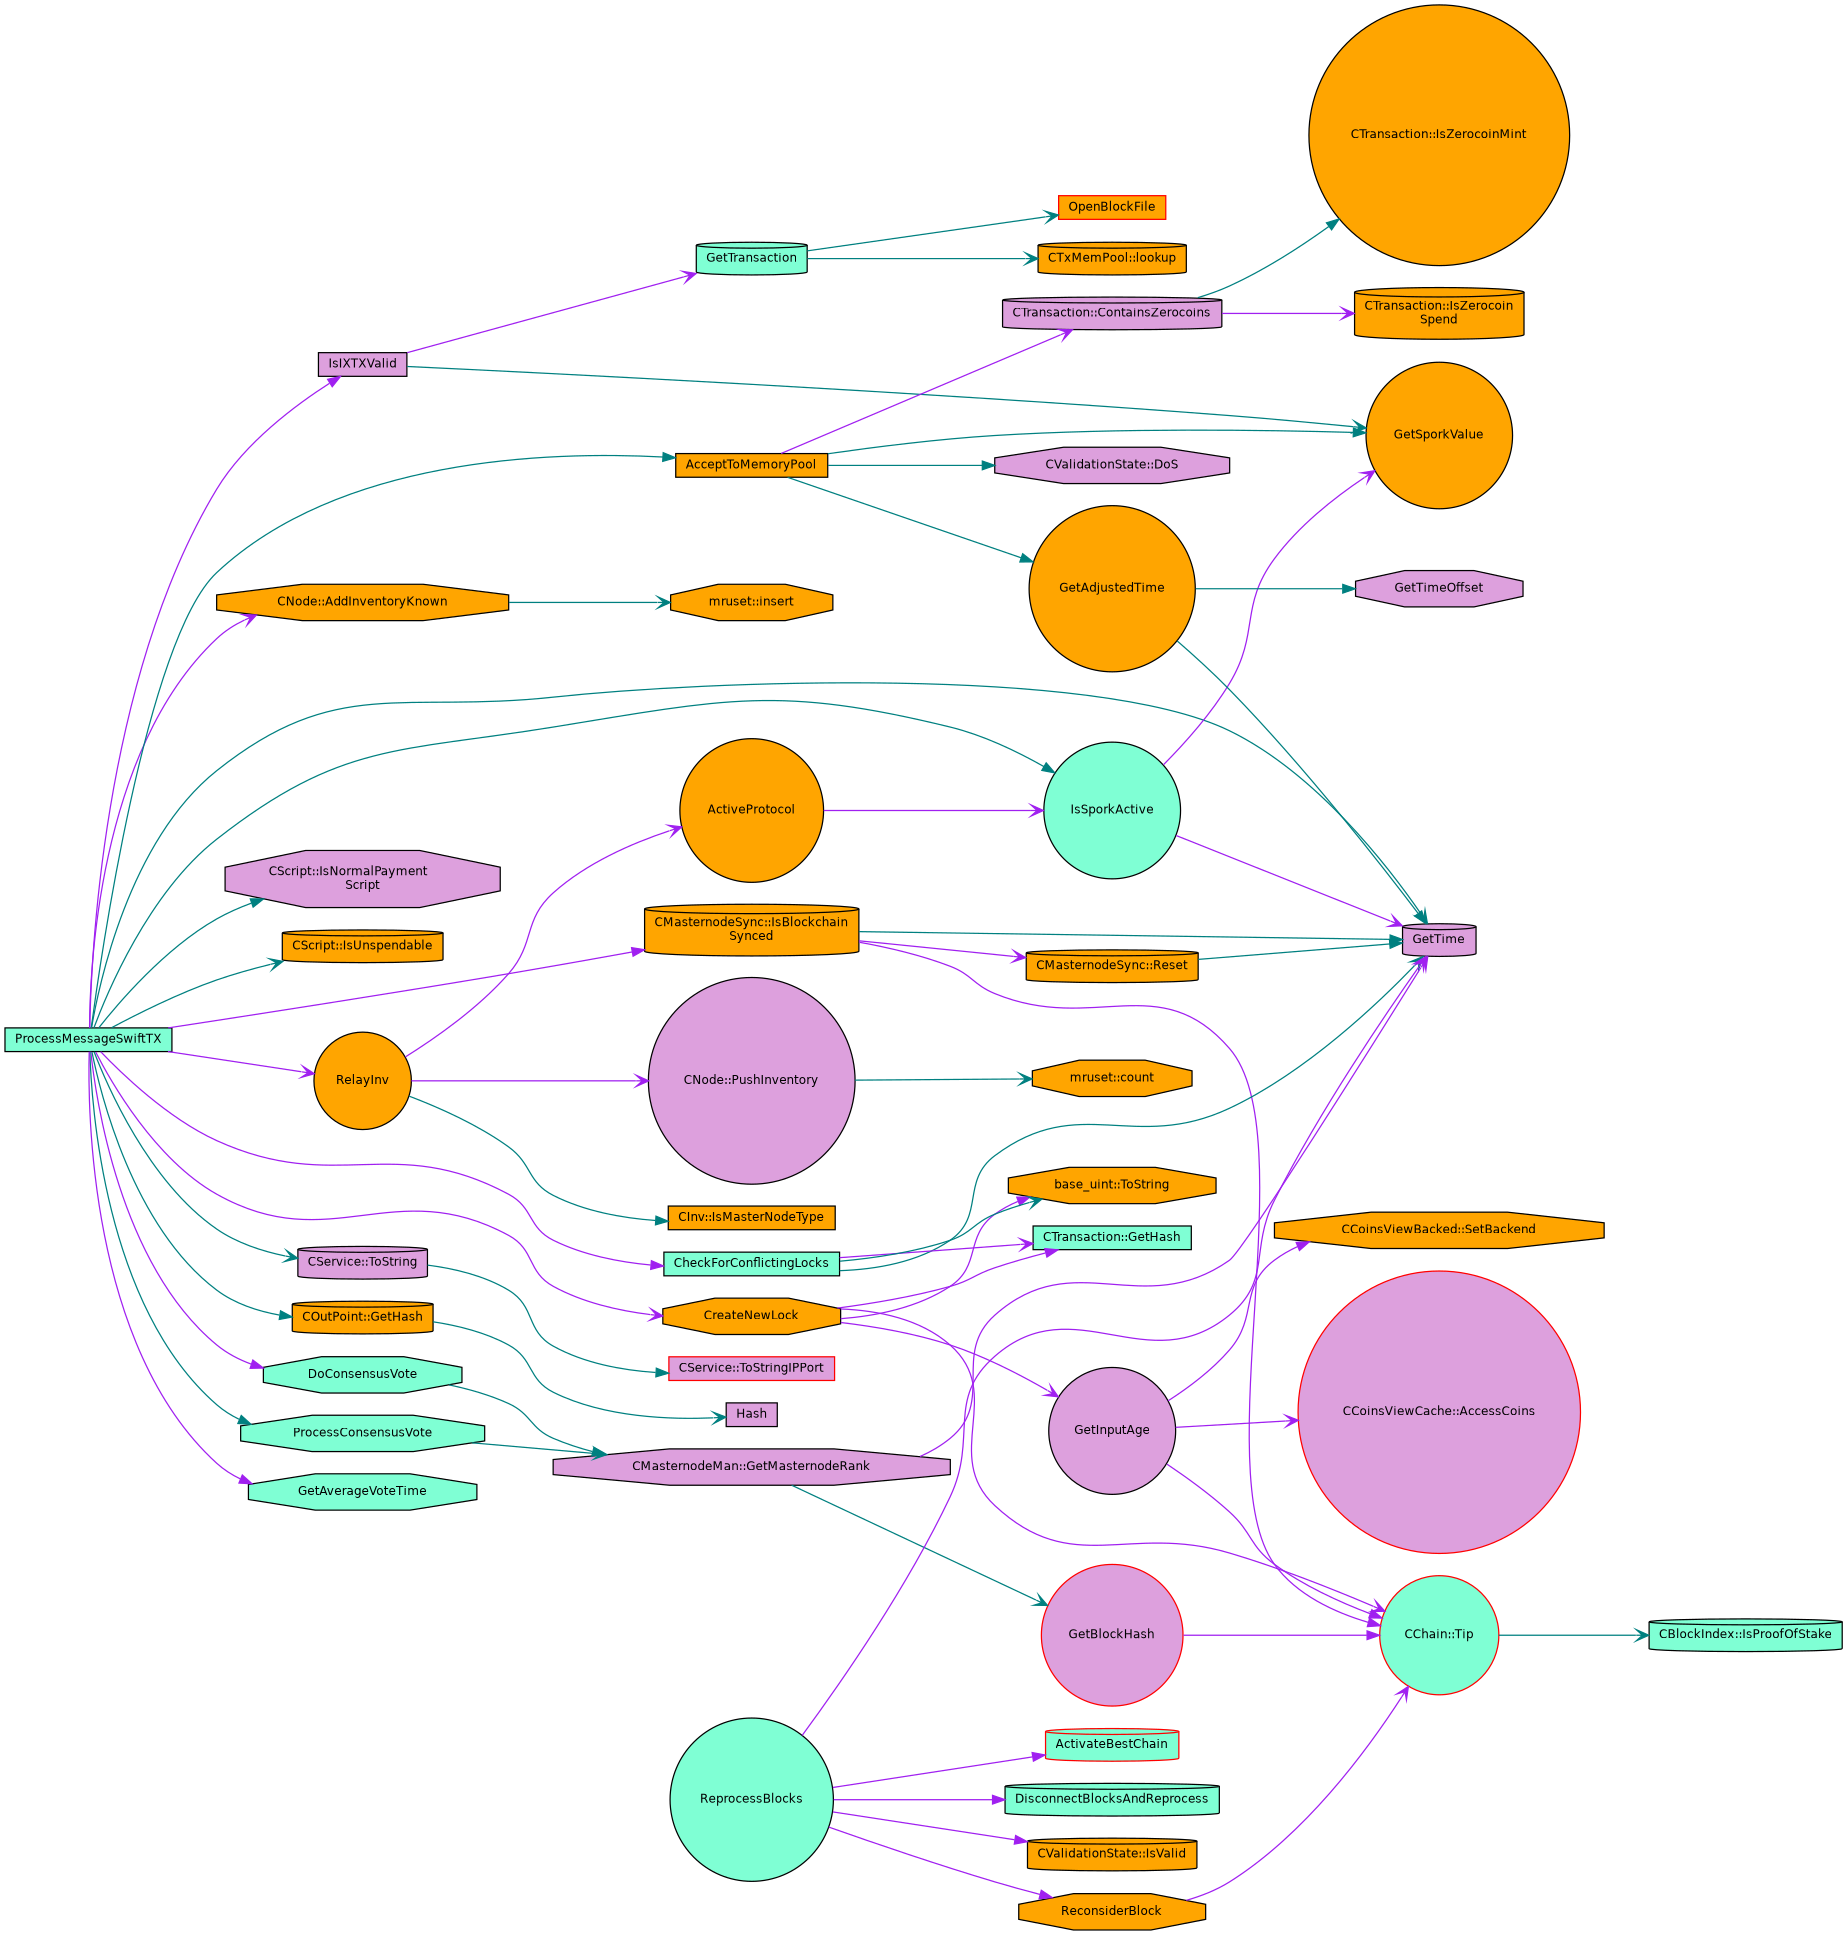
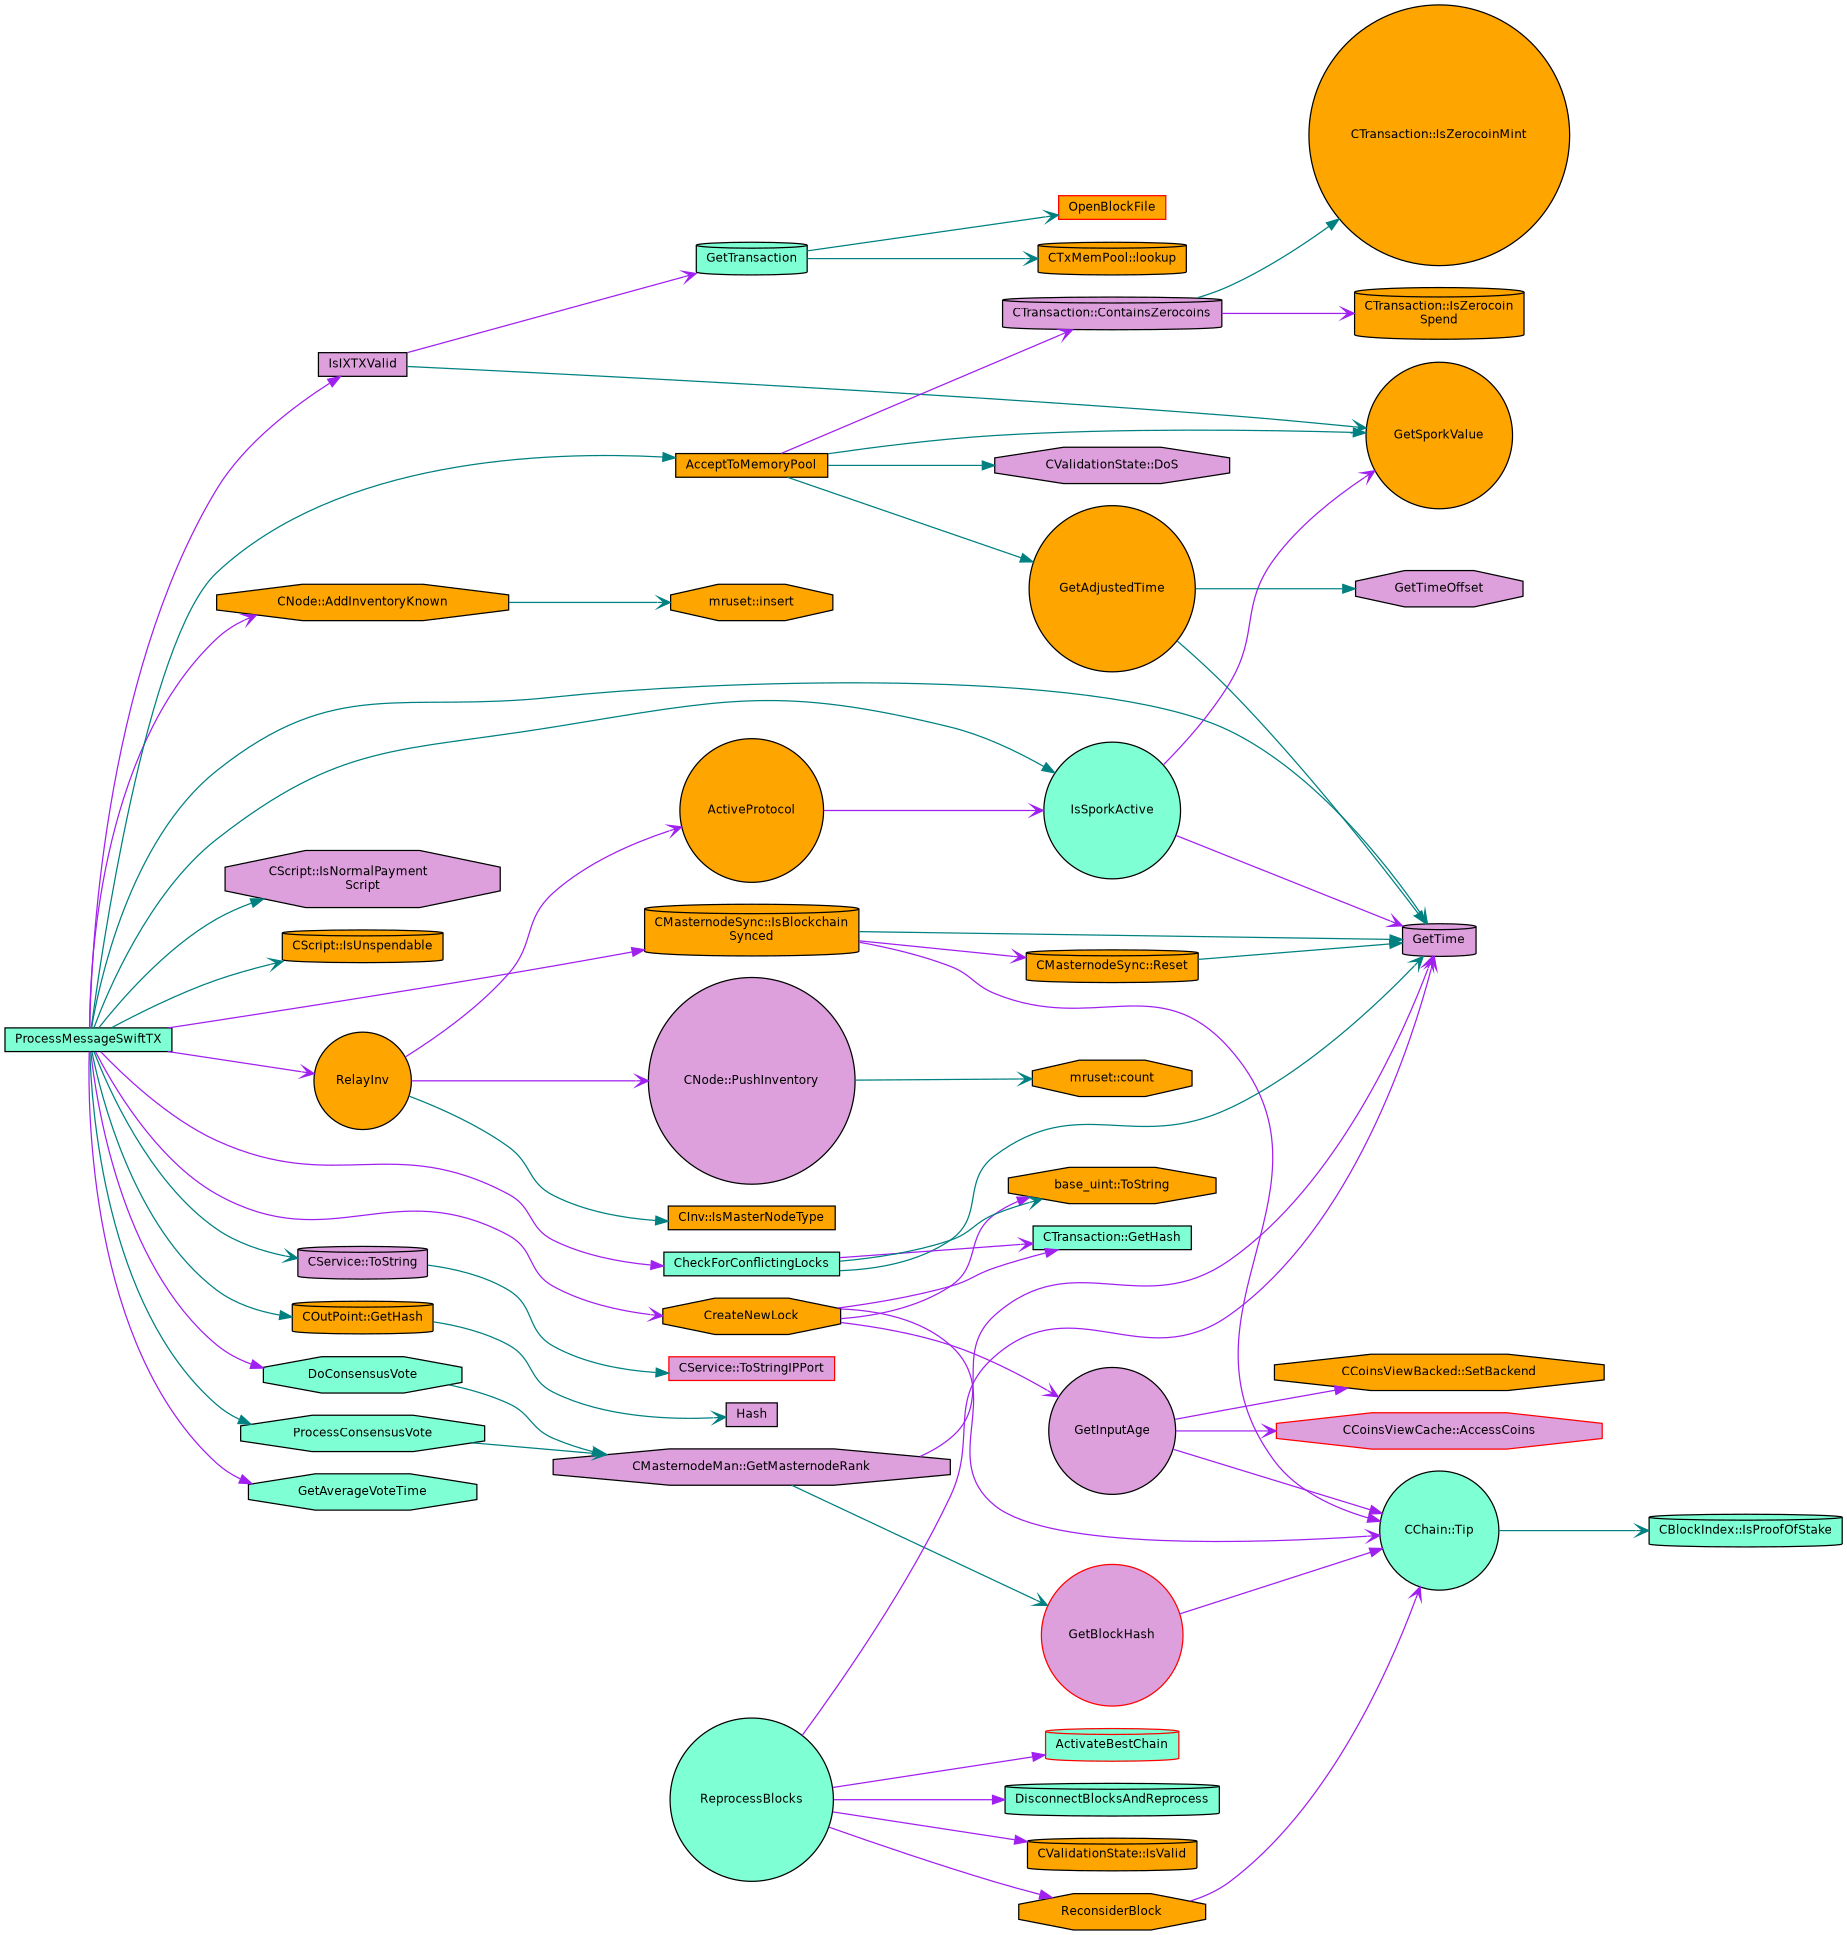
node "CCoinsViewCache::AccessCoins": shape circle -> octagon
node "CChain::Tip": color red -> black
